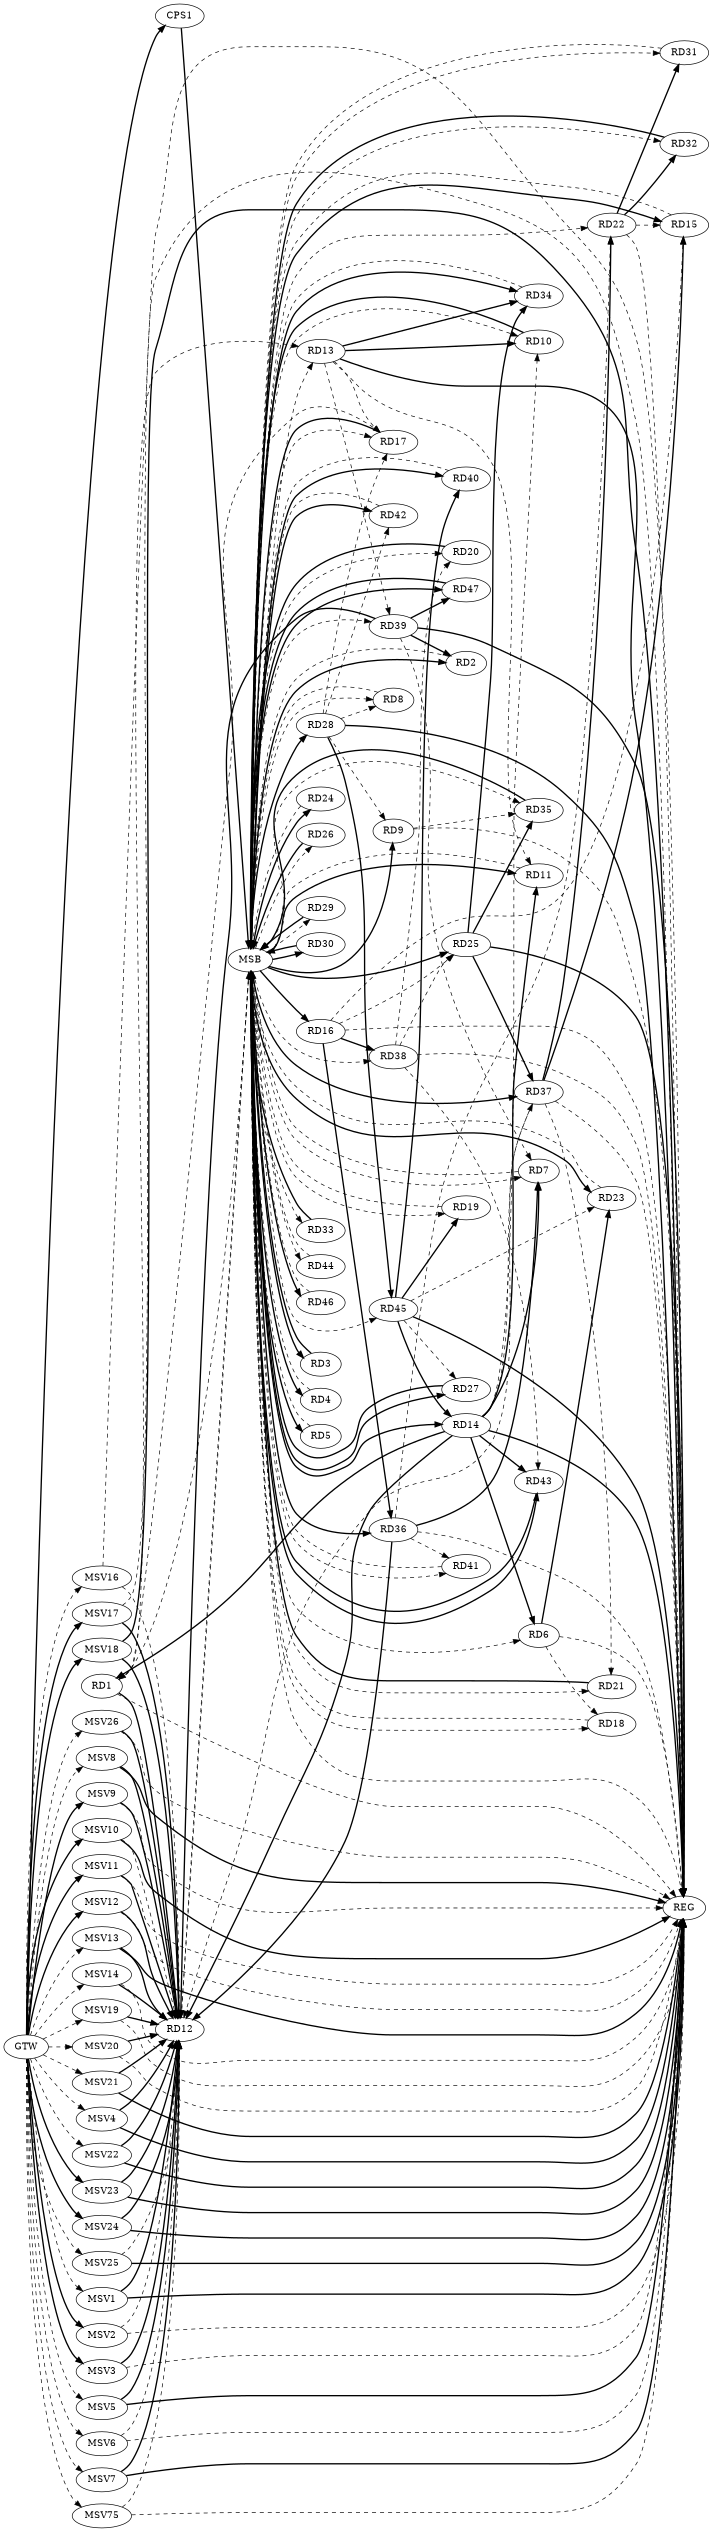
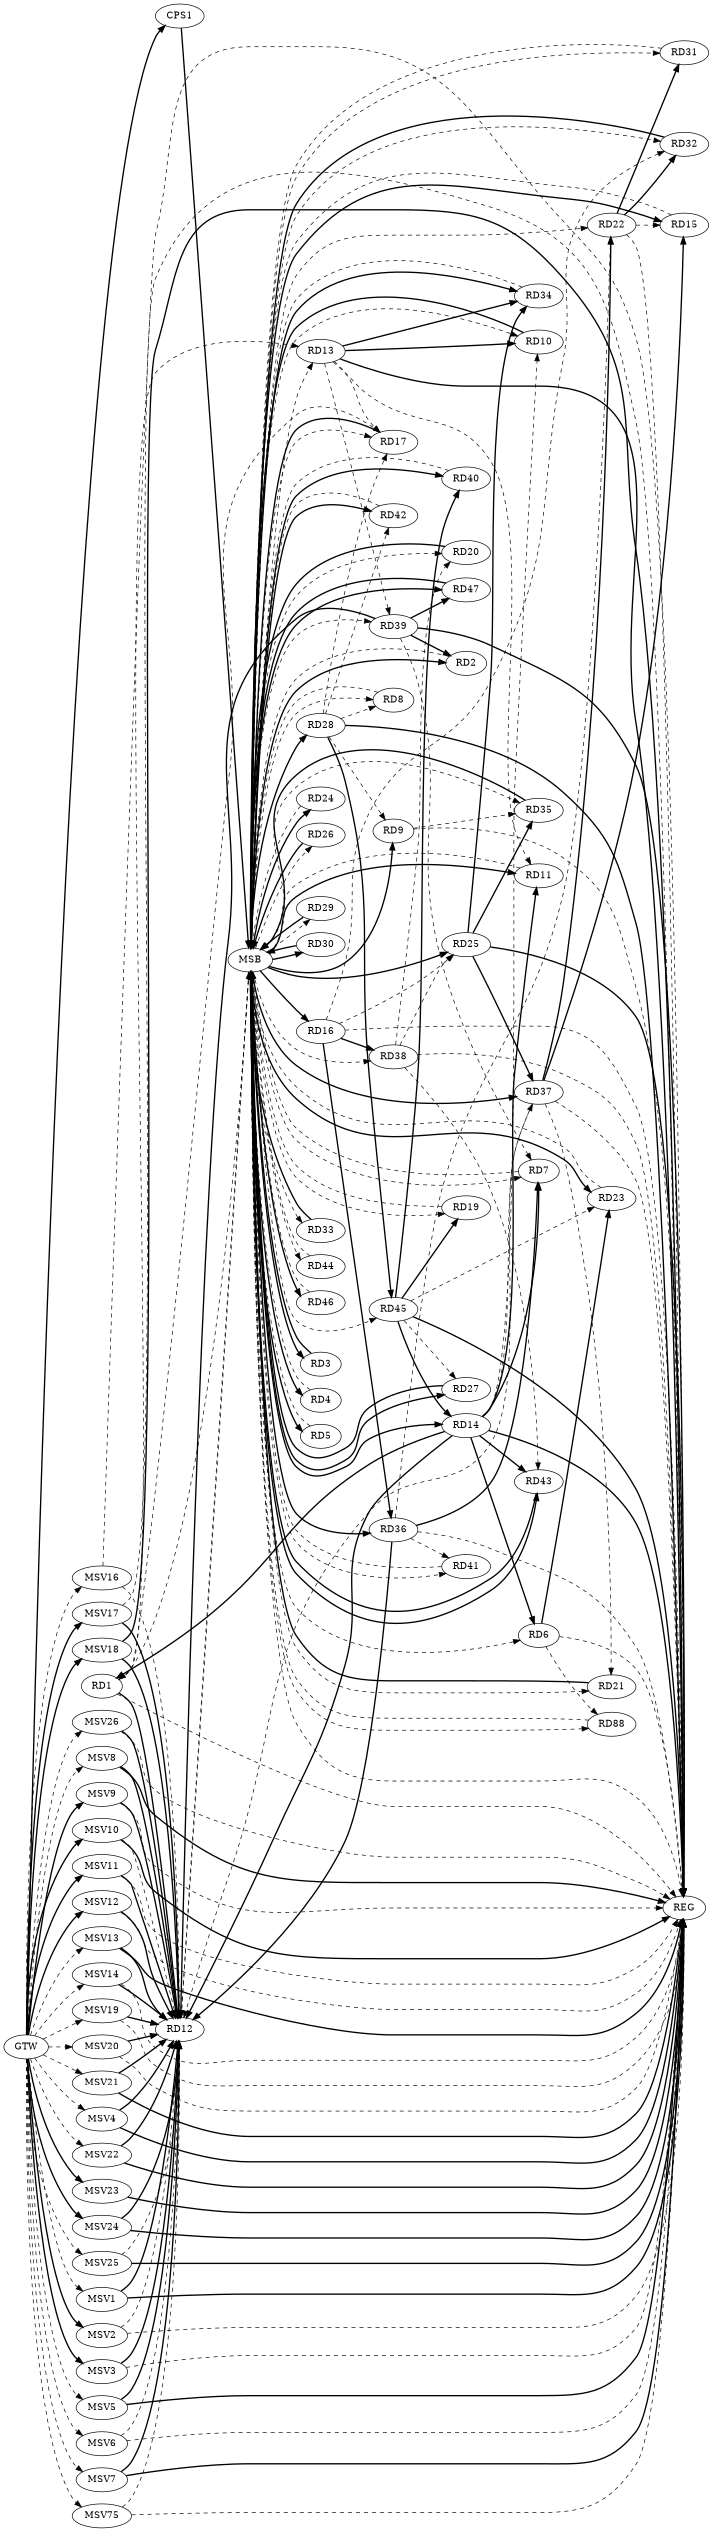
edge "RD16" -> "RD15": now "RD16" -> "RD32"
node "RD18": label "RD18" -> "RD88"
edge "MSV23" -> "RD12": removed
